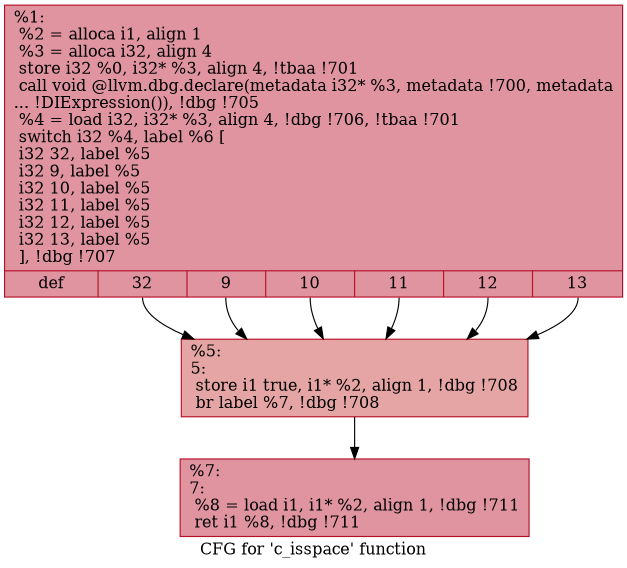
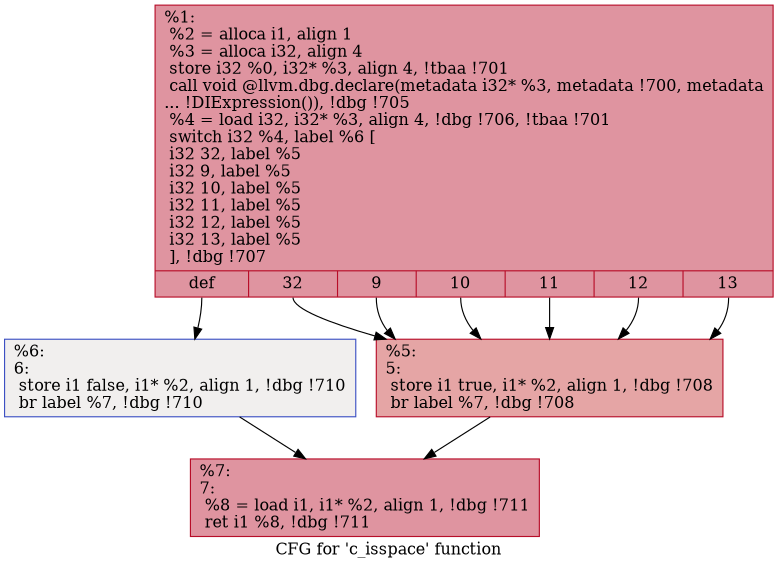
node "%6:": added
